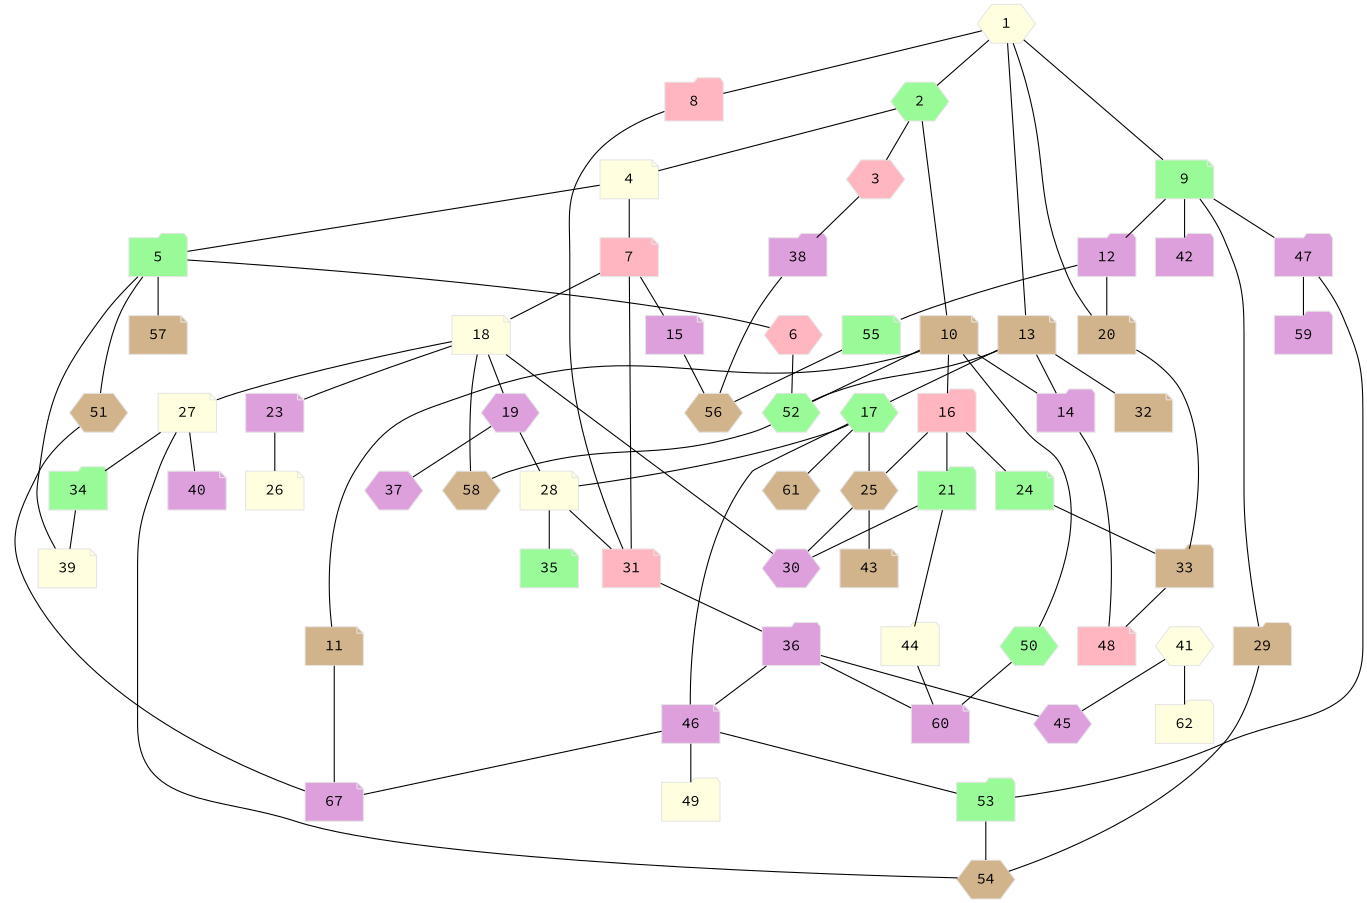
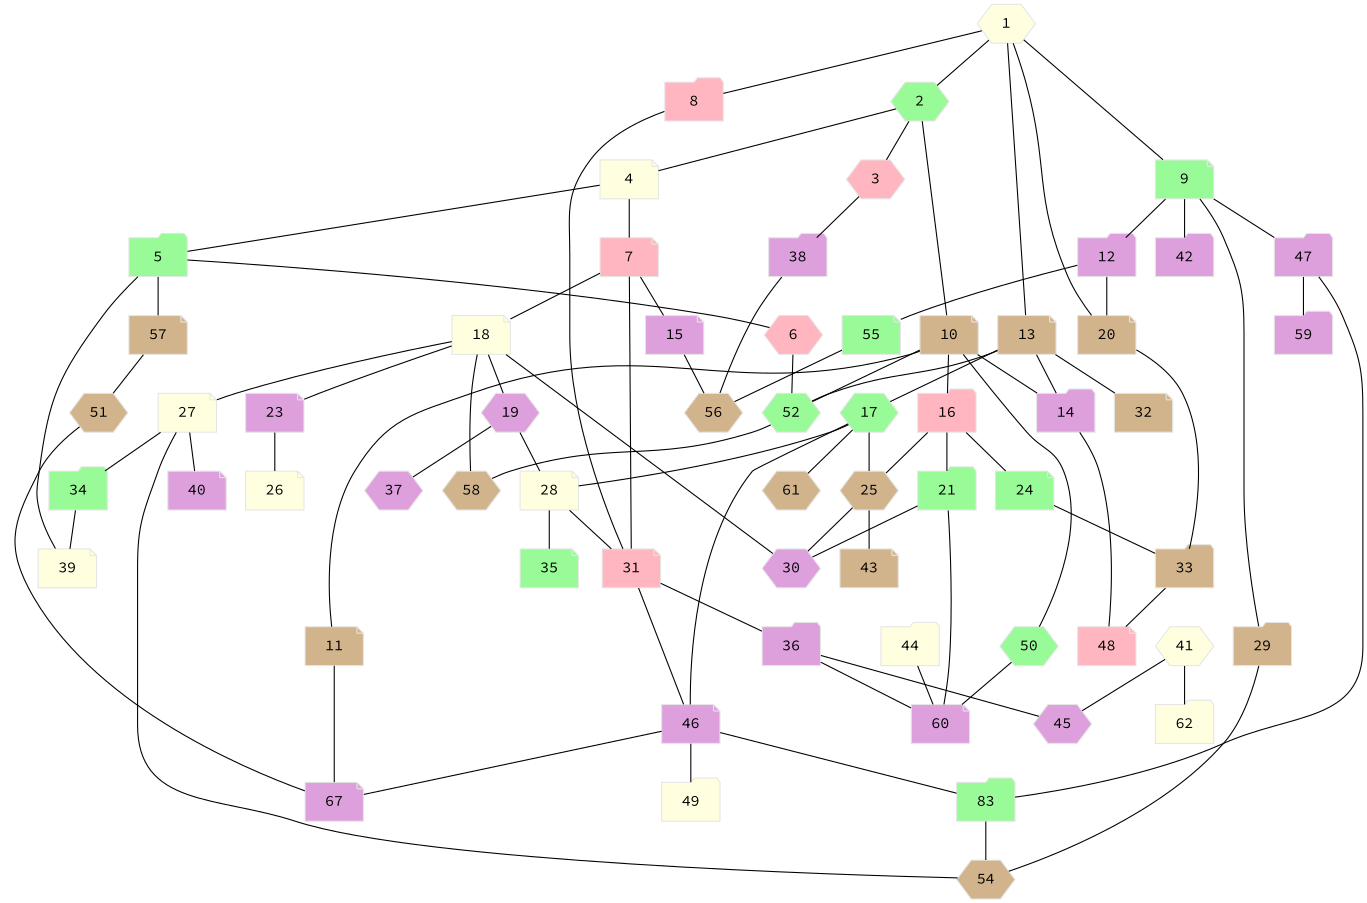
edge "5" -- "51": now "57" -- "51"
edge "21" -- "44": now "21" -- "60"
edge "36" -- "46": now "31" -- "46"
node "53": label "53" -> "83"
